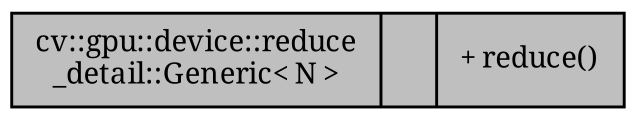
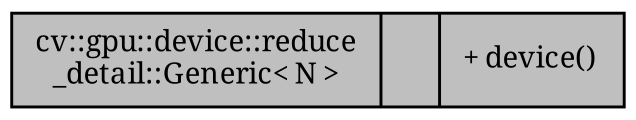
node "cv::gpu::device::reduce": text "+ reduce()" -> "+ device()"
